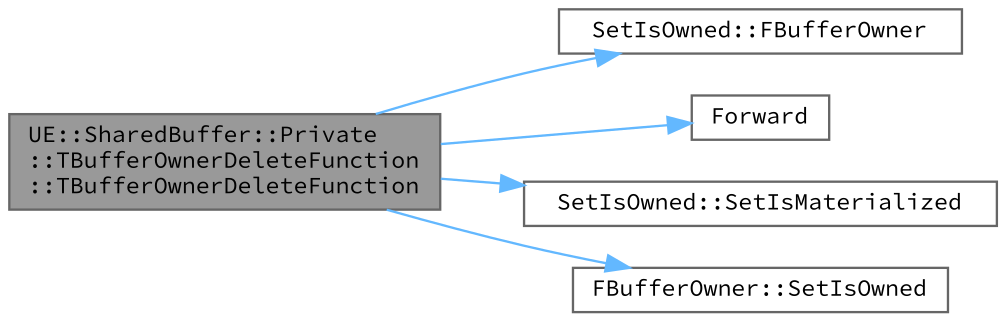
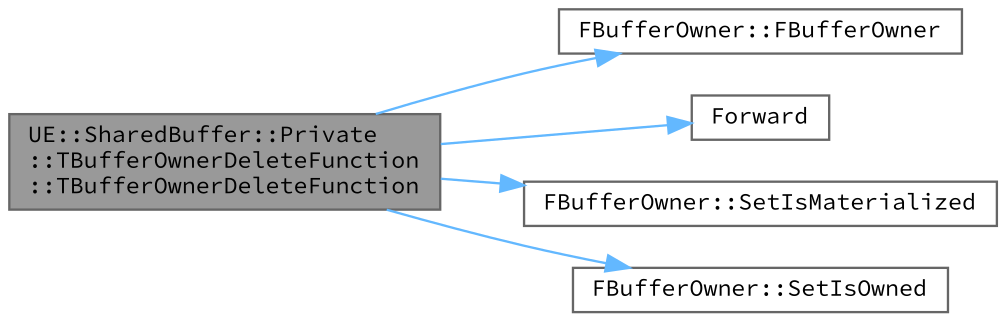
node "SetIsOwned::FBufferOwner": label "SetIsOwned::FBufferOwner" -> "FBufferOwner::FBufferOwner"
node "SetIsOwned::SetIsMaterialized": label "SetIsOwned::SetIsMaterialized" -> "FBufferOwner::SetIsMaterialized"
